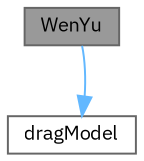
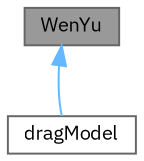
edge "WenYu" -> "dragModel": reversed
